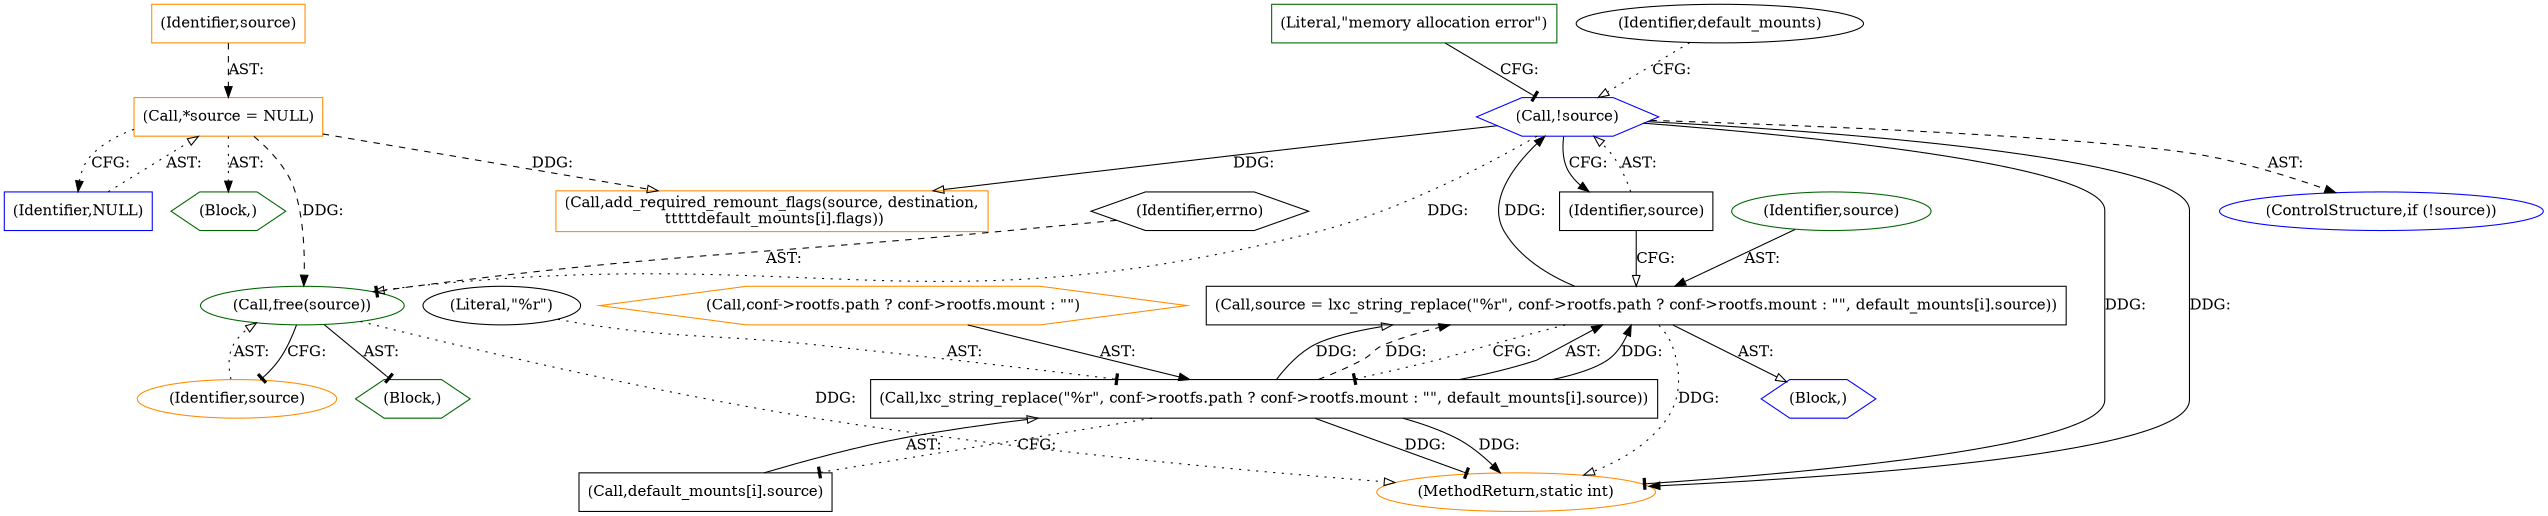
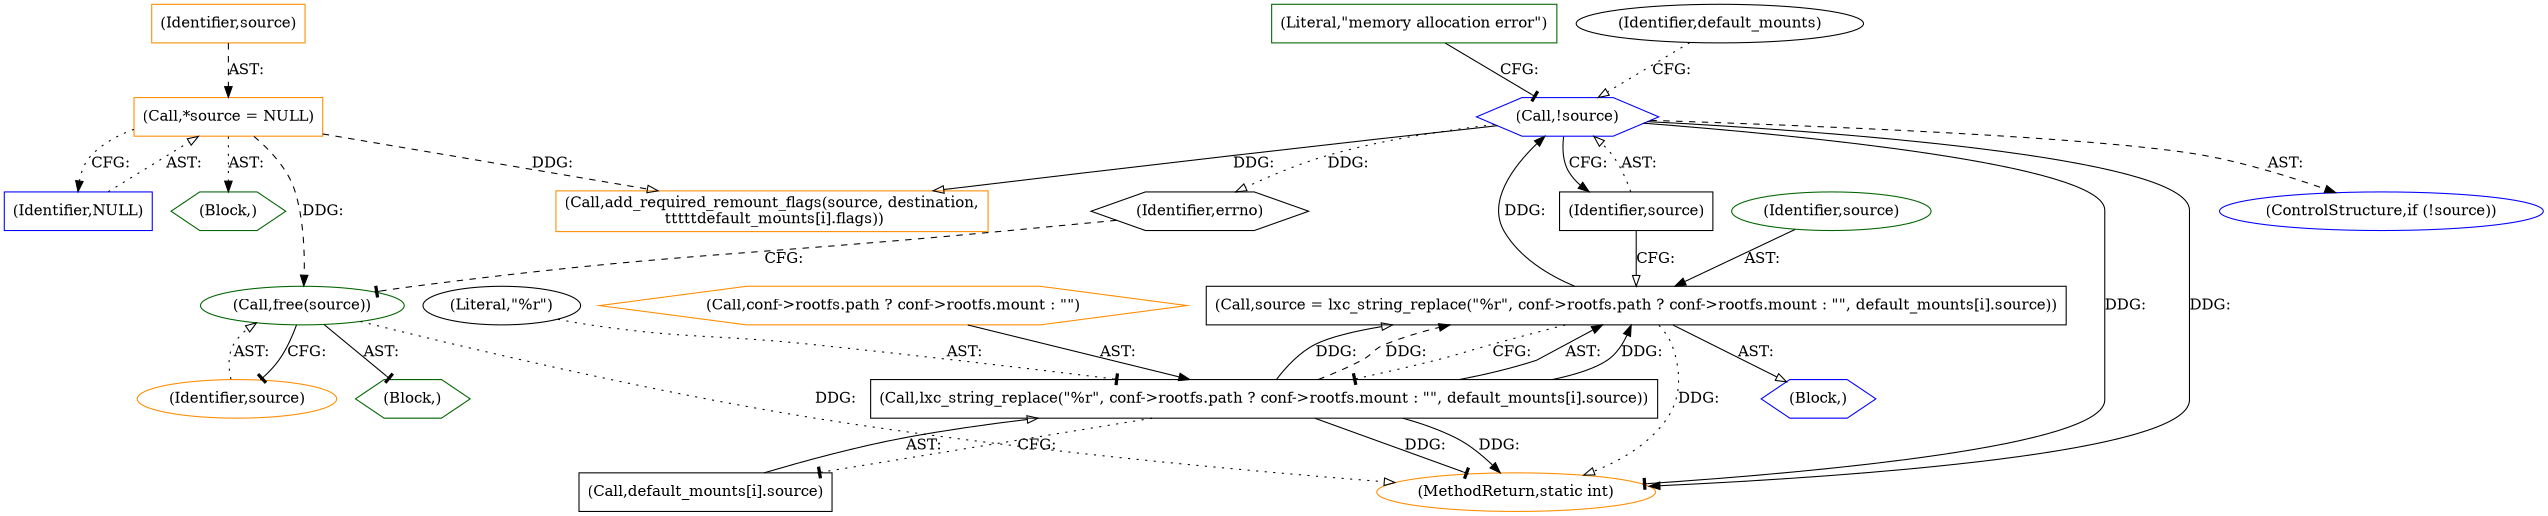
edge "(Identifier,errno)" -> "(Call,free(source))": label "AST: " -> "CFG: "
edge "(Call,!source)" -> "(Call,free(source))": now "(Call,!source)" -> "(Identifier,errno)"
